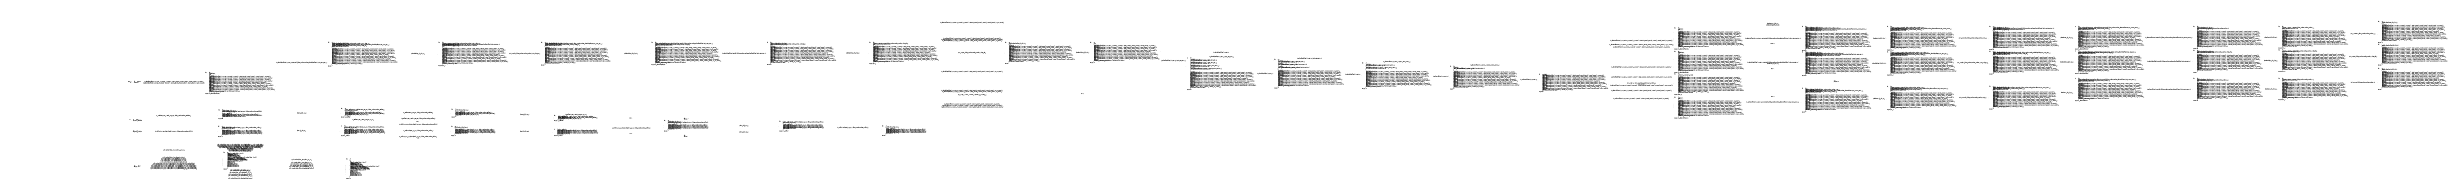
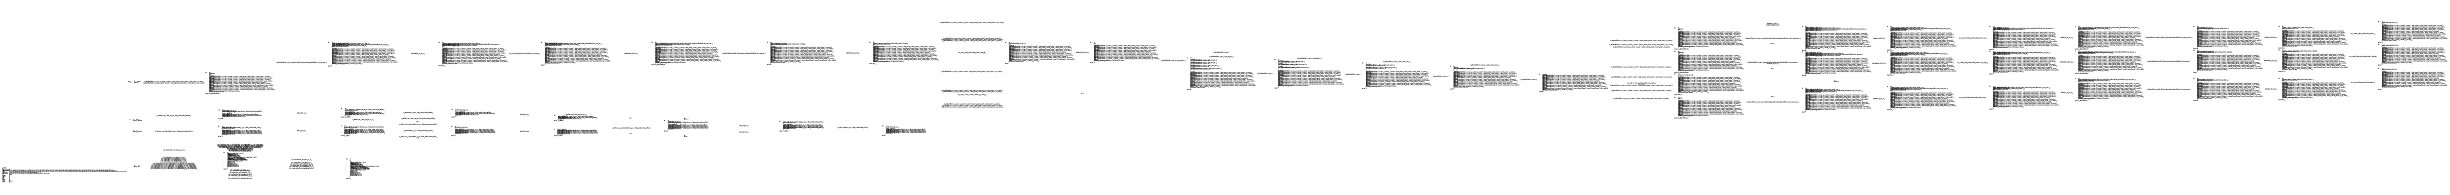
node "Global variables:": added
